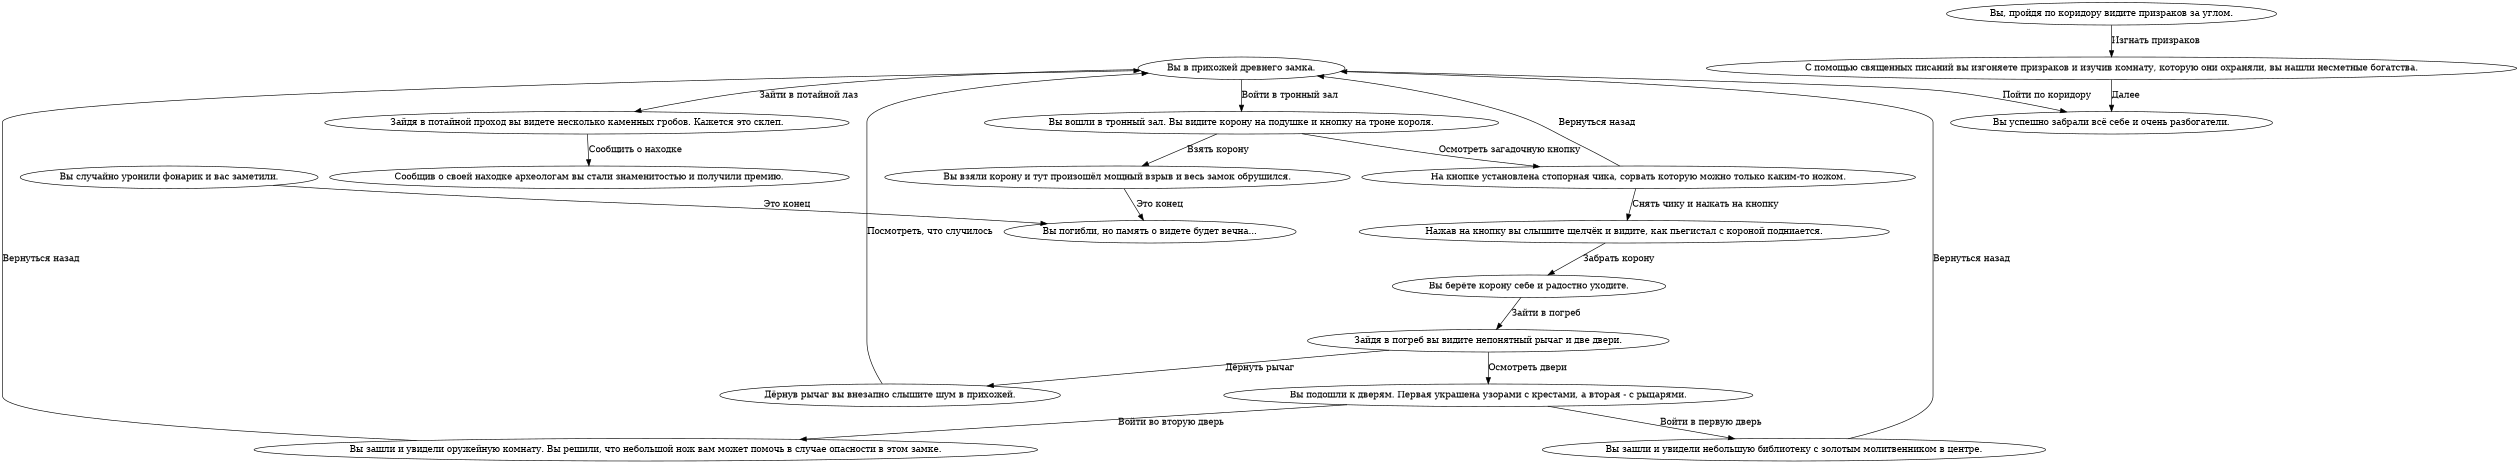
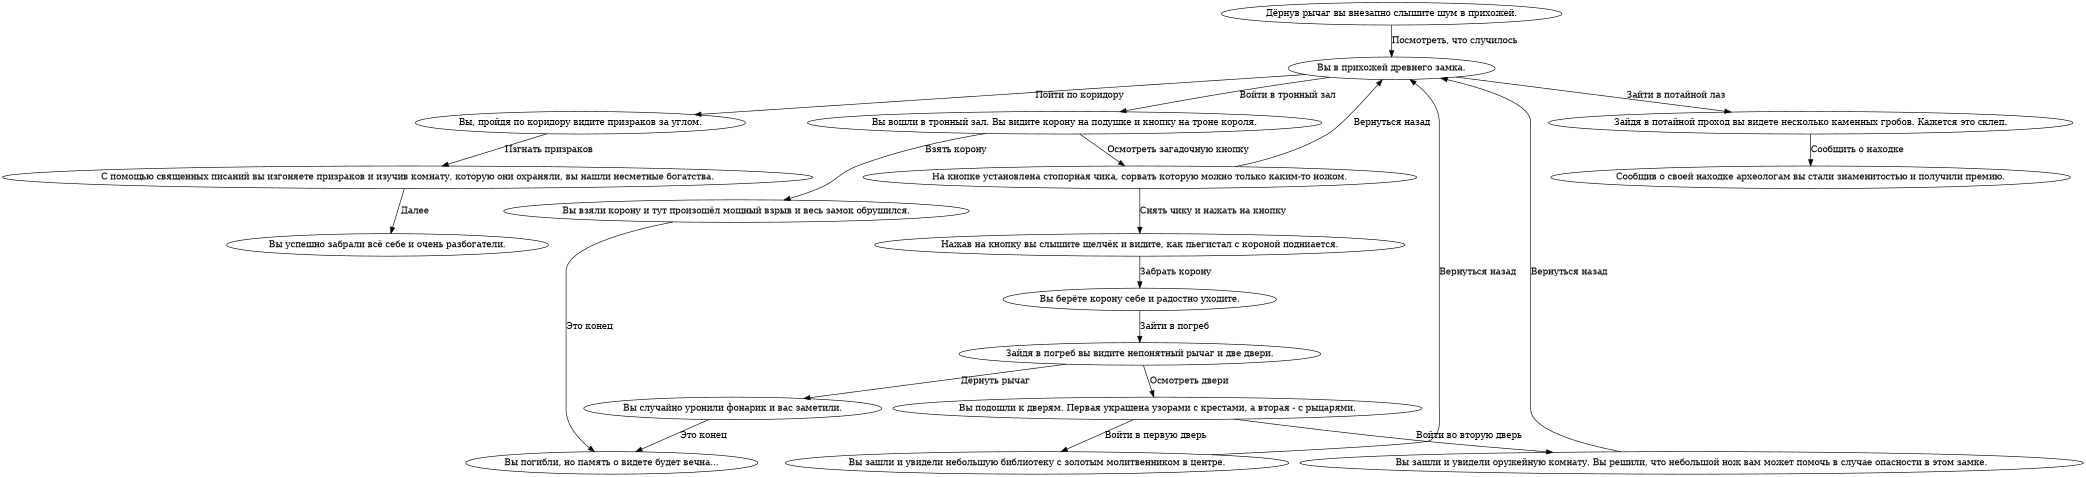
edge "Вы в прихожей древнего замка." -> "Вы успешно забрали всё себе и очень разбогатели.": now "Вы в прихожей древнего замка." -> "Вы, пройдя по коридору видите призраков за углом."
edge "Зайдя в погреб вы видите непонятный рычаг и две двери." -> "Дёрнув рычаг вы внезапно слышите шум в прихожей.": now "Зайдя в погреб вы видите непонятный рычаг и две двери." -> "Вы случайно уронили фонарик и вас заметили."
